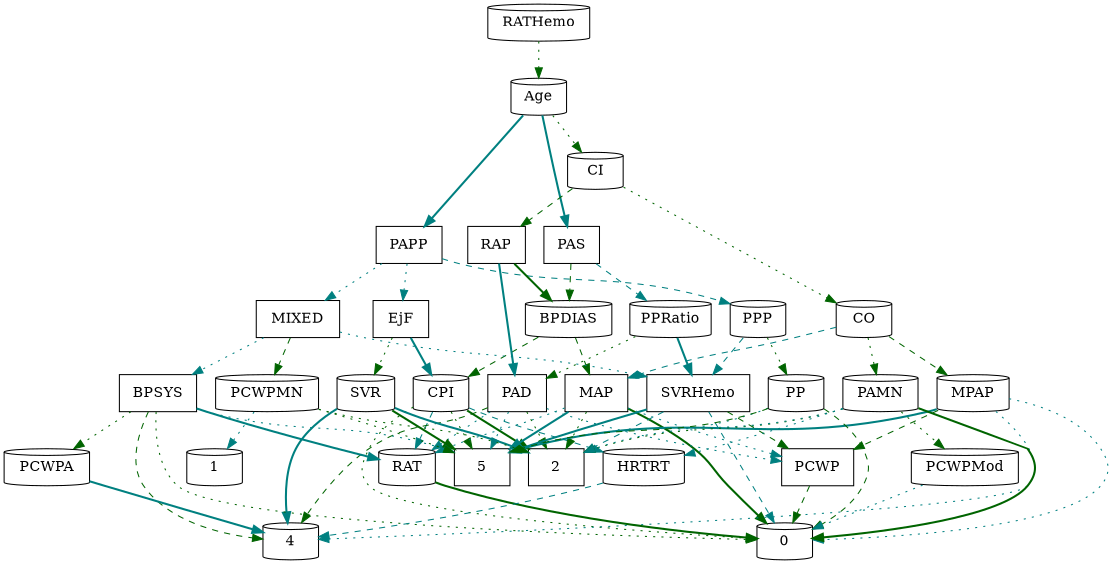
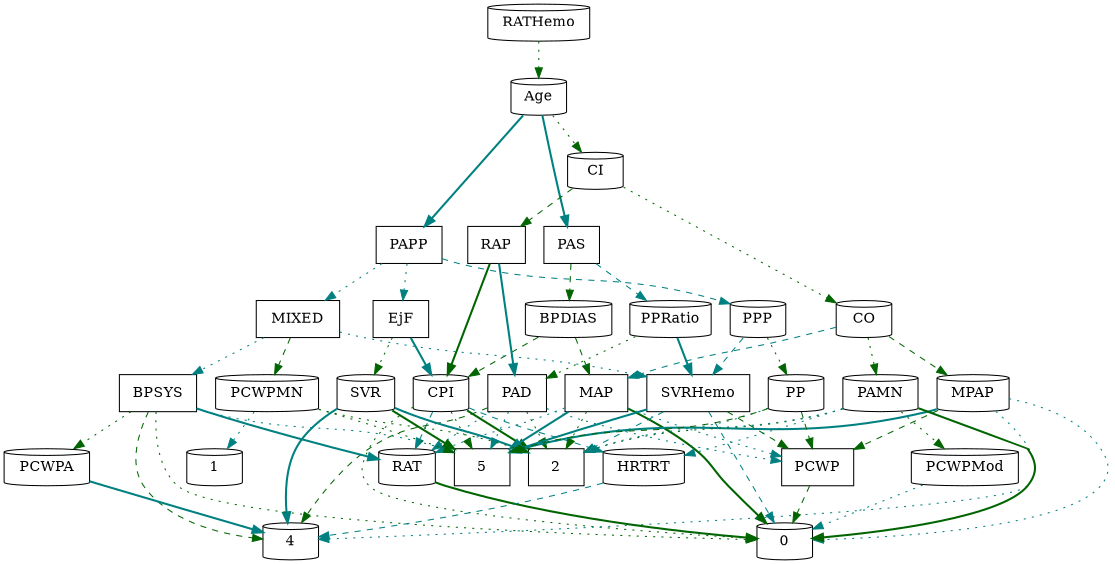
edge "RAP" -> "BPDIAS": now "RAP" -> "CPI"
edge "PP" -> "0": now "PP" -> "PCWP"
